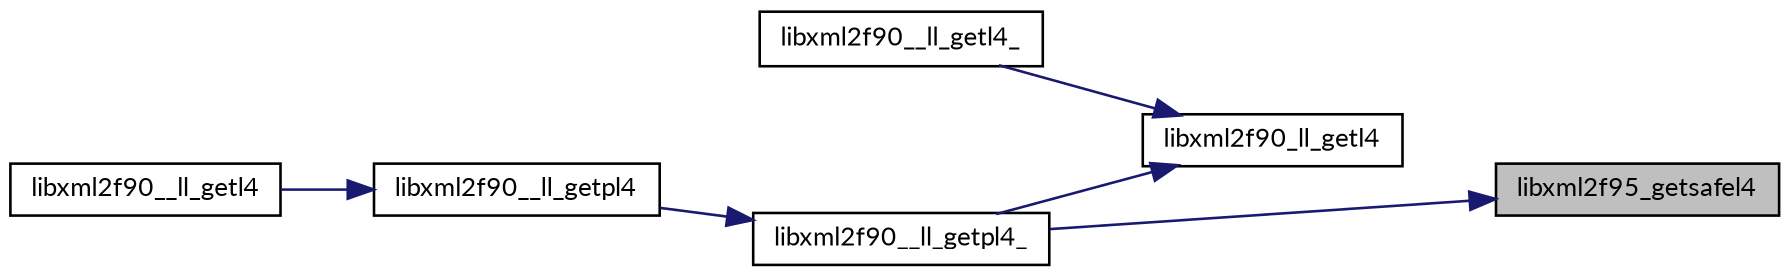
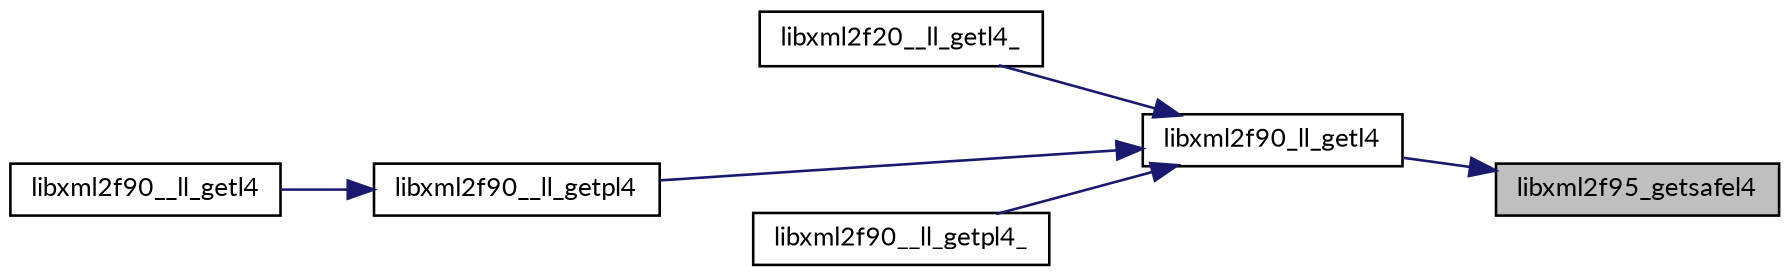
node "libxml2f90__ll_getl4_": label "libxml2f90__ll_getl4_" -> "libxml2f20__ll_getl4_"
edge "libxml2f90__ll_getpl4" -> "libxml2f90__ll_getpl4_": now "libxml2f90__ll_getpl4" -> "libxml2f90_ll_getl4"
edge "libxml2f90__ll_getpl4_" -> "libxml2f95_getsafel4": now "libxml2f90_ll_getl4" -> "libxml2f95_getsafel4"
